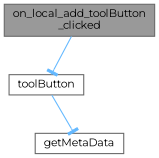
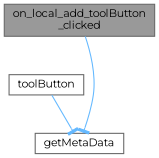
edge "on_local_add_toolButton _clicked" -> "toolButton": now "on_local_add_toolButton _clicked" -> "getMetaData"
